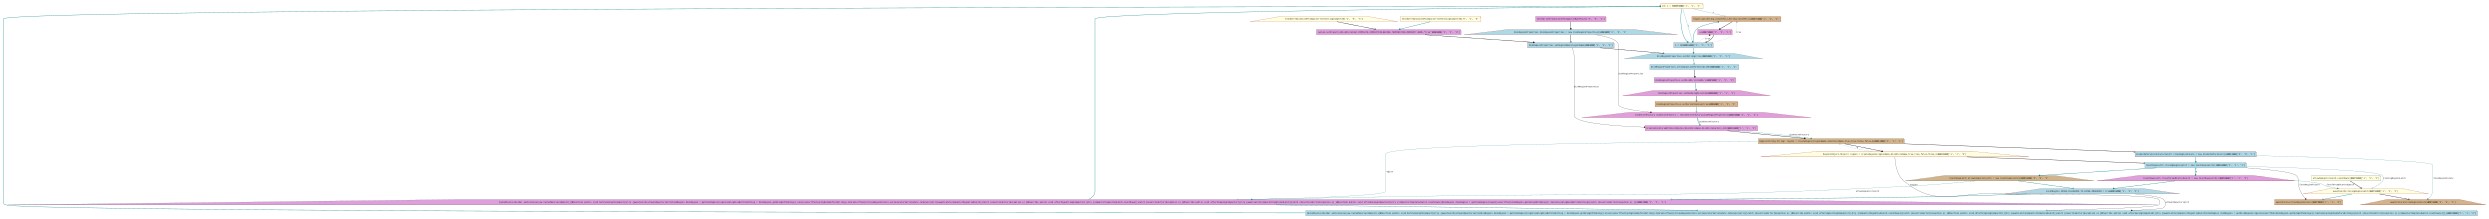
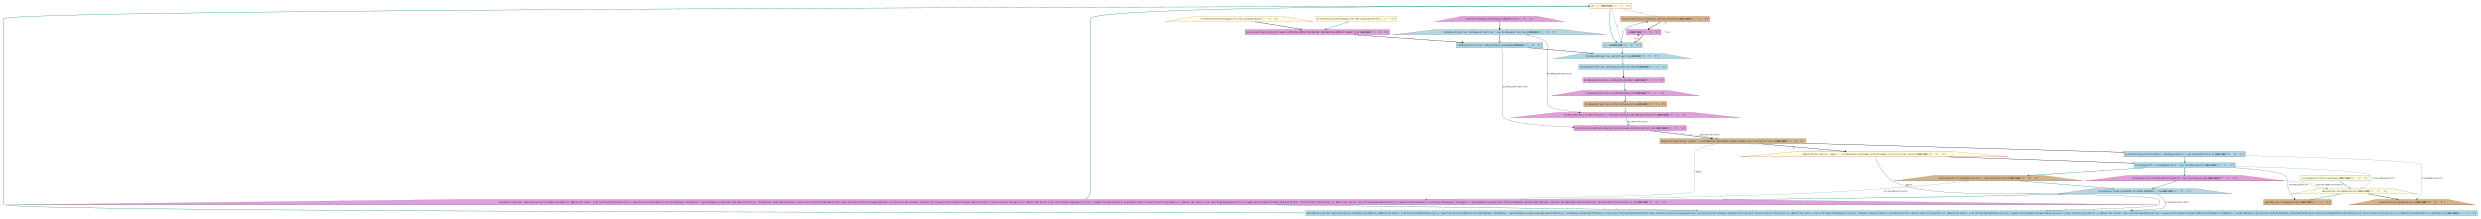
node "testEarlyTerminationOfCompactorByDefault['0', '0', '1']": shape note -> trapezium
edge "allowCompactorLatch.countDown()@@@73@@@['1', '1', '1']" -> "awaitLatch(closingRegionLatch)@@@74@@@['1', '1', '1']": color black -> teal
